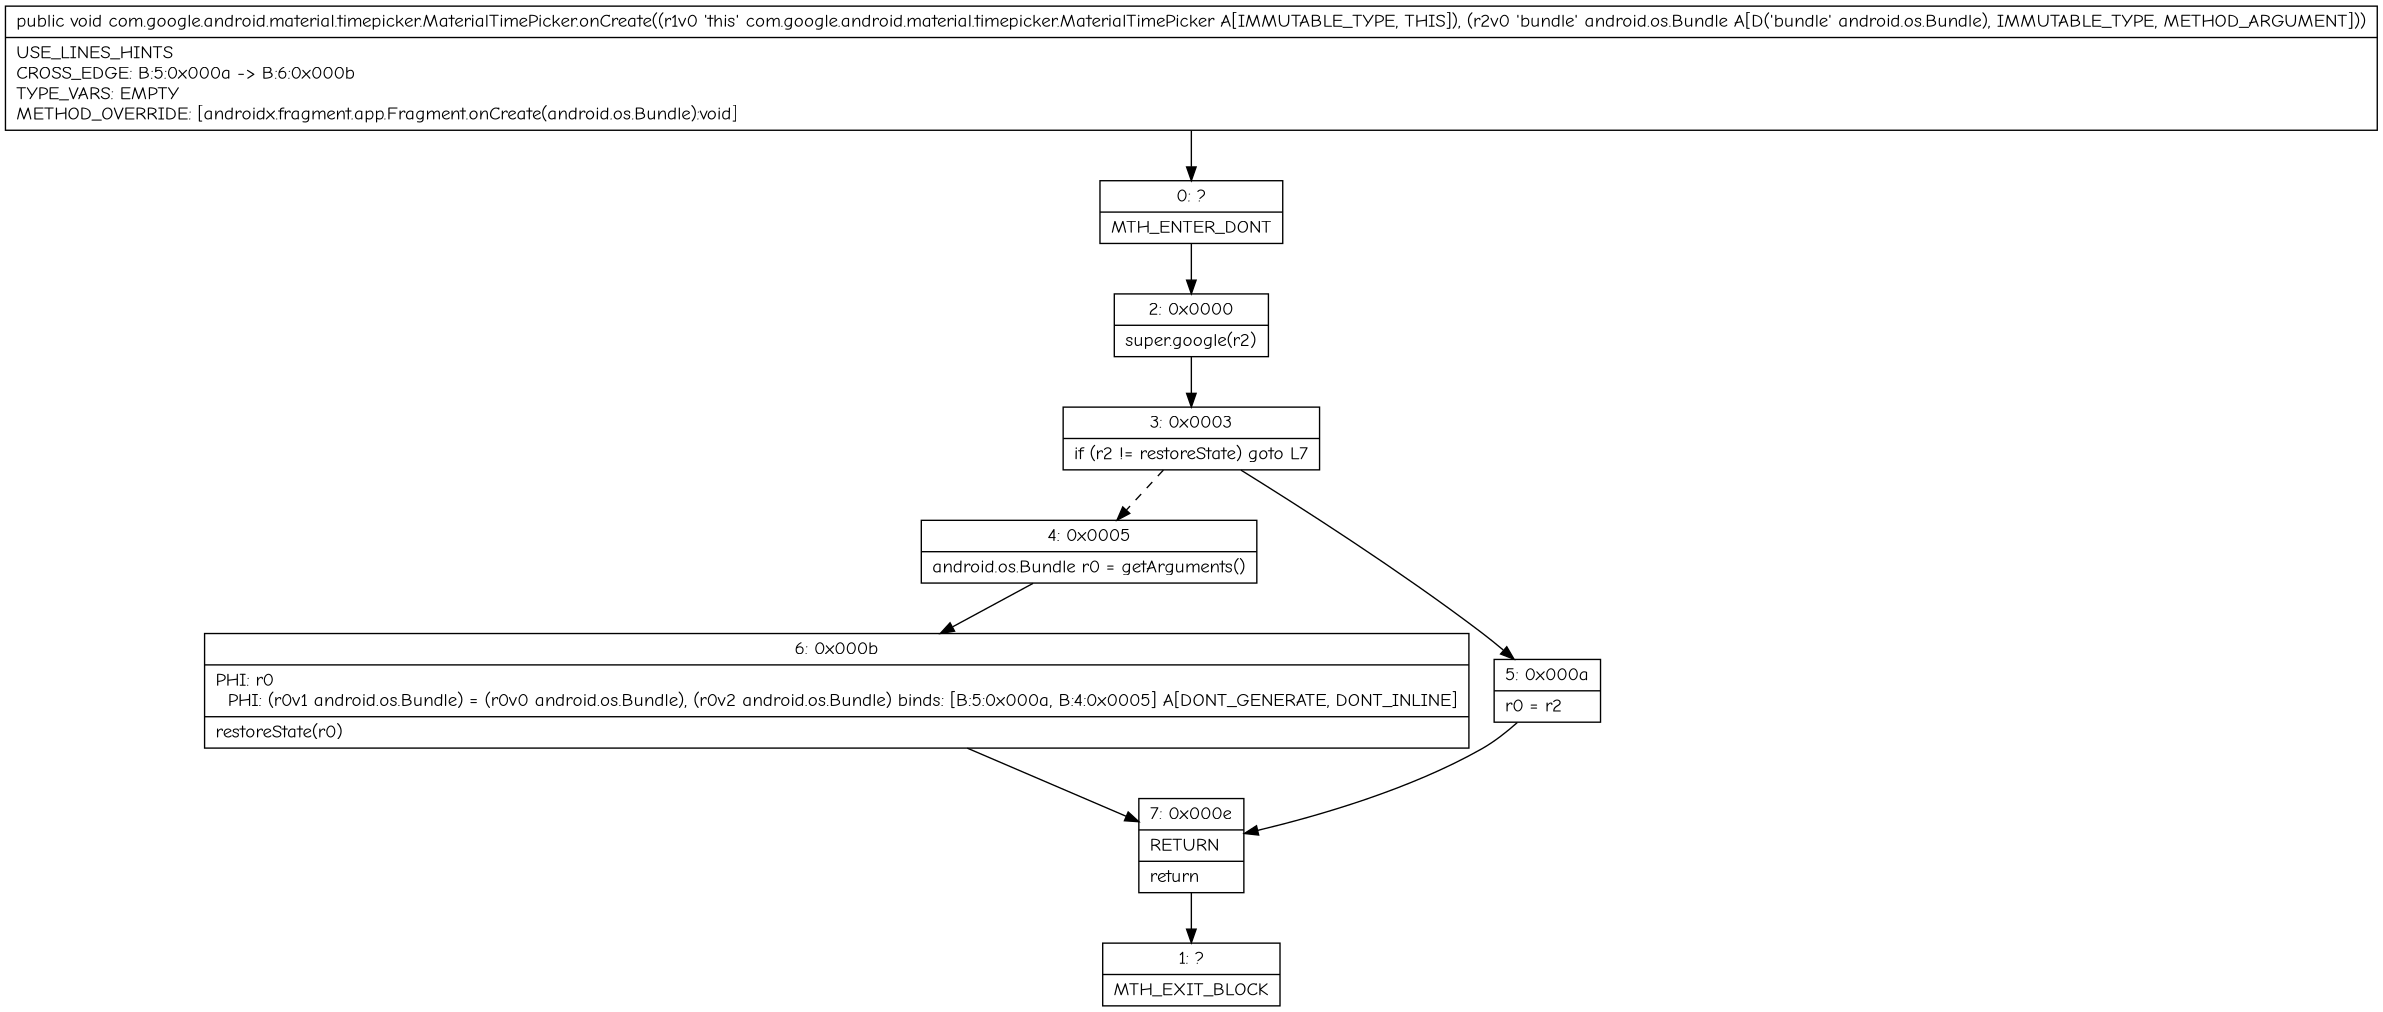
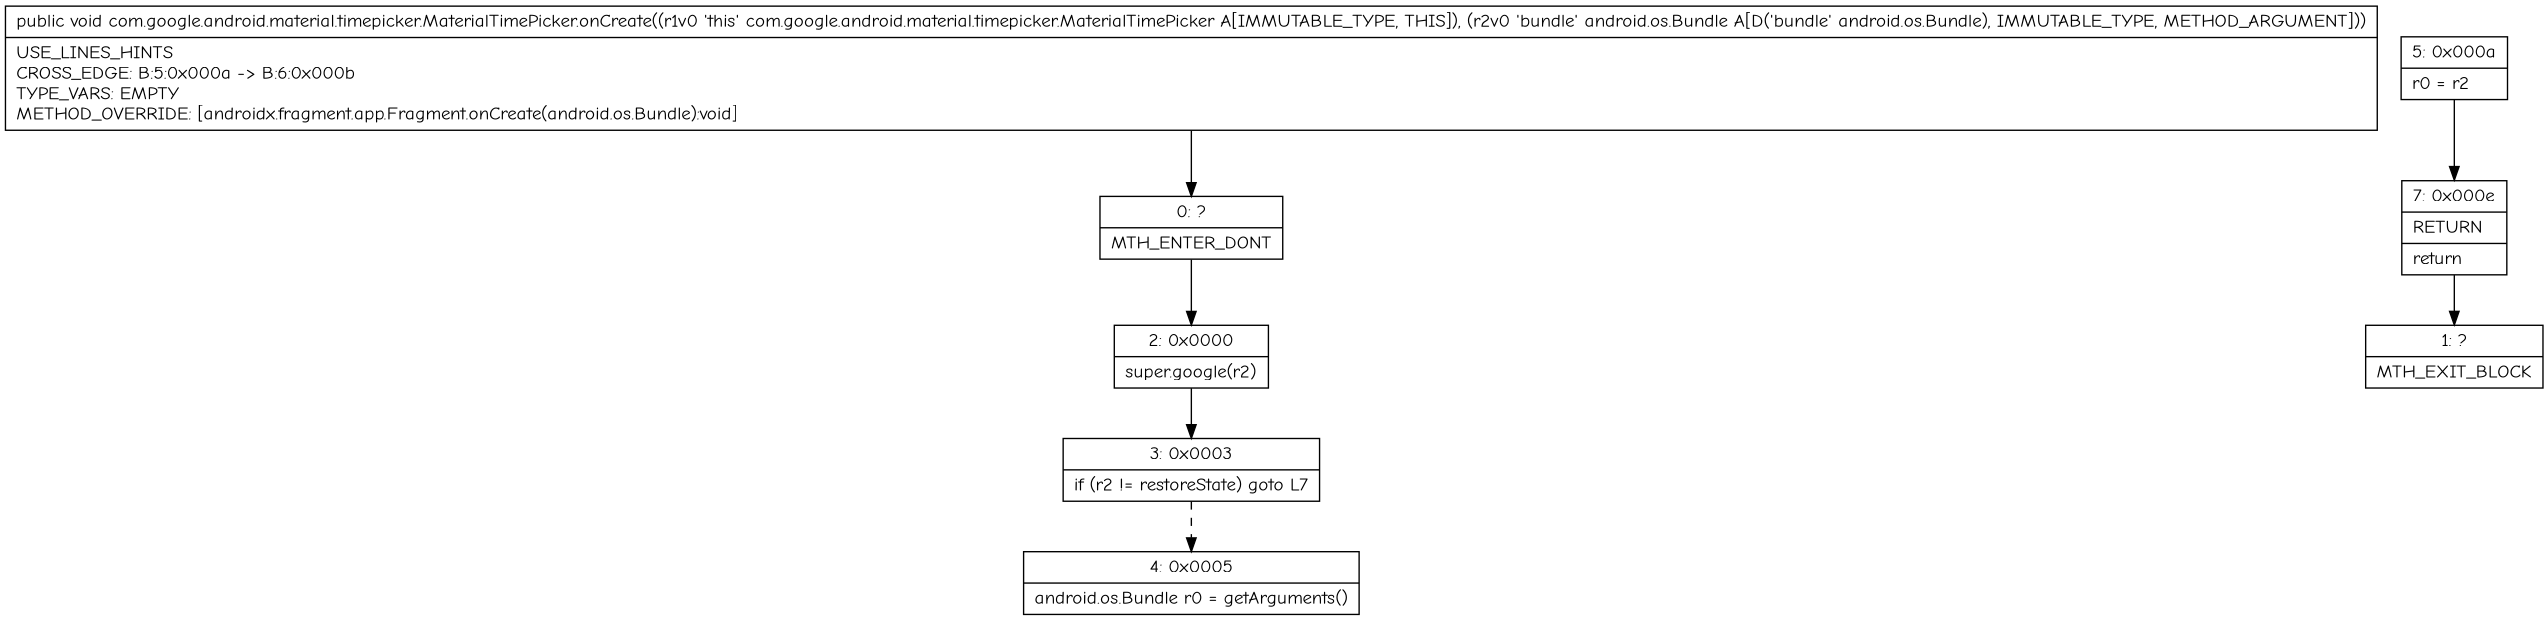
edge "3: 0x0003" -> "5: 0x000a": removed
node "6: 0x000b": removed
